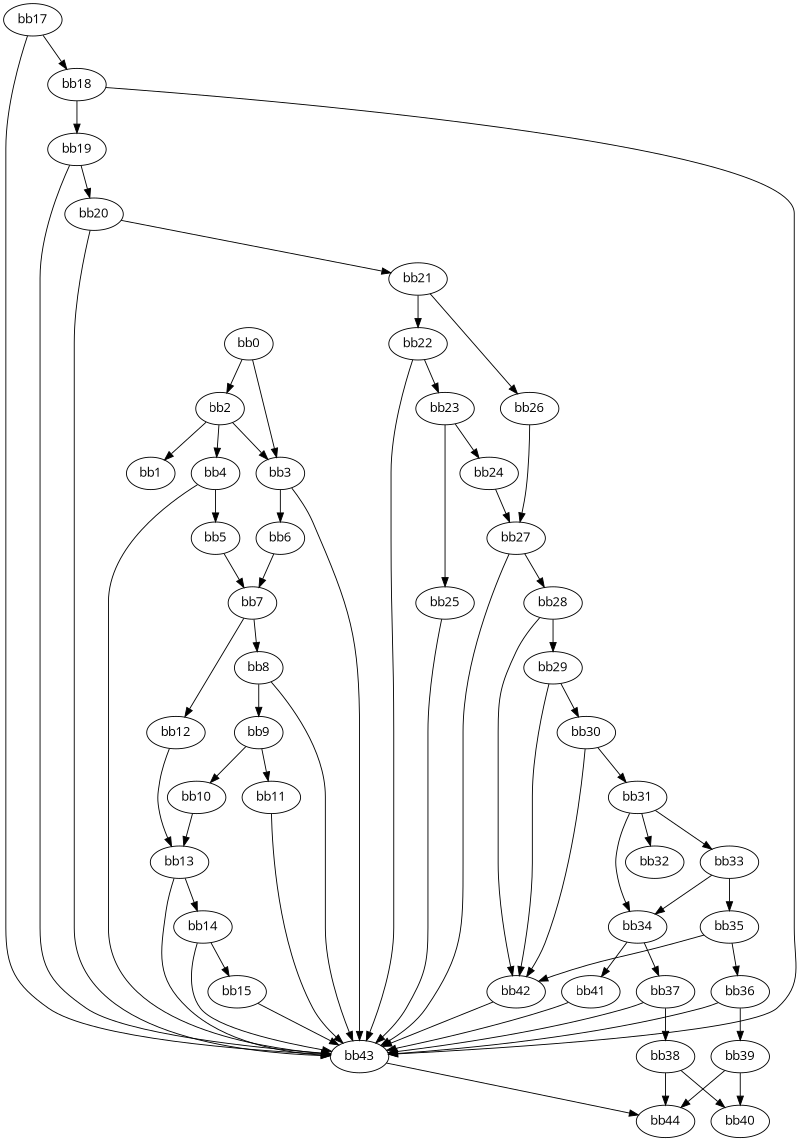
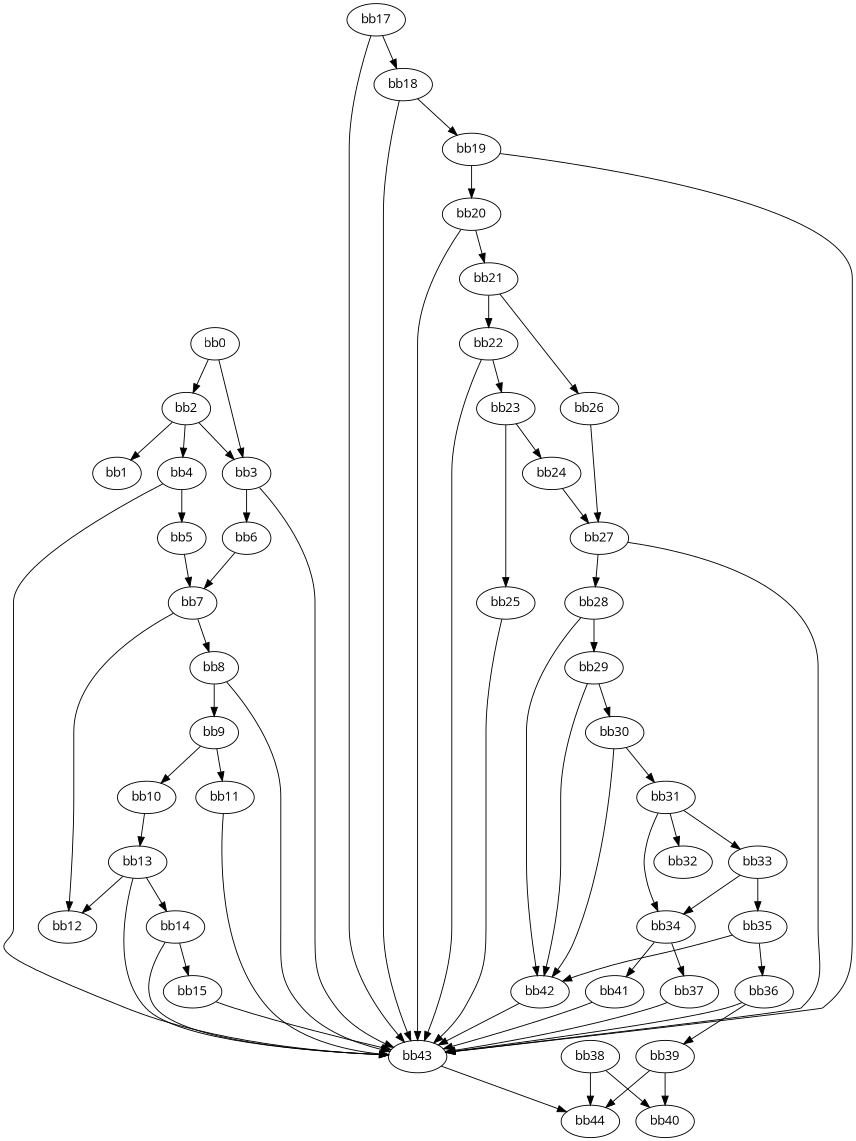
edge "bb12" -> "bb13": reversed
edge "bb37" -> "bb38": removed
